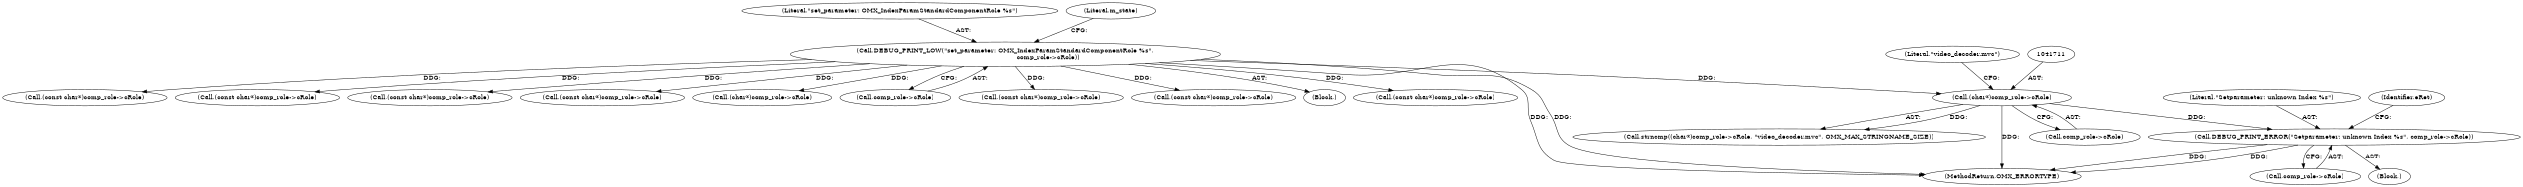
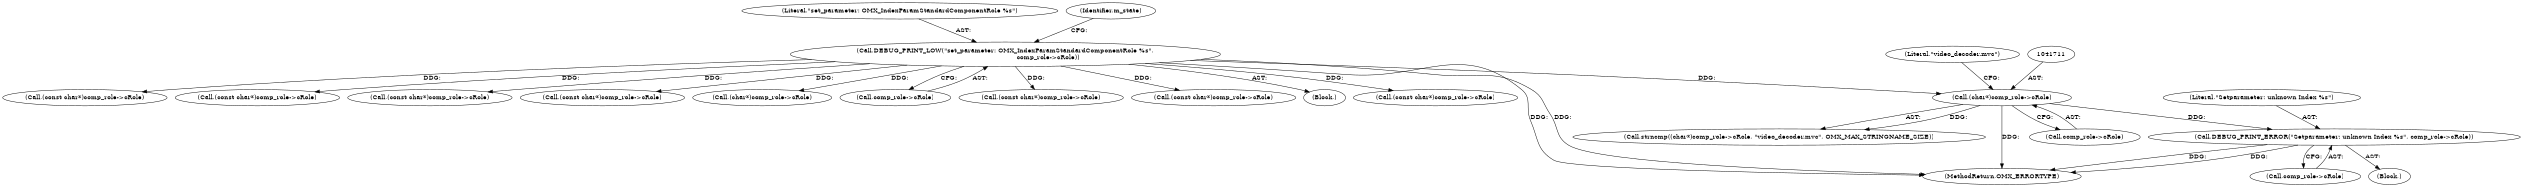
node "(Literal,m_state)": label "(Literal,m_state)" -> "(Identifier,m_state)"
node "(Identifier,eRet)": removed
